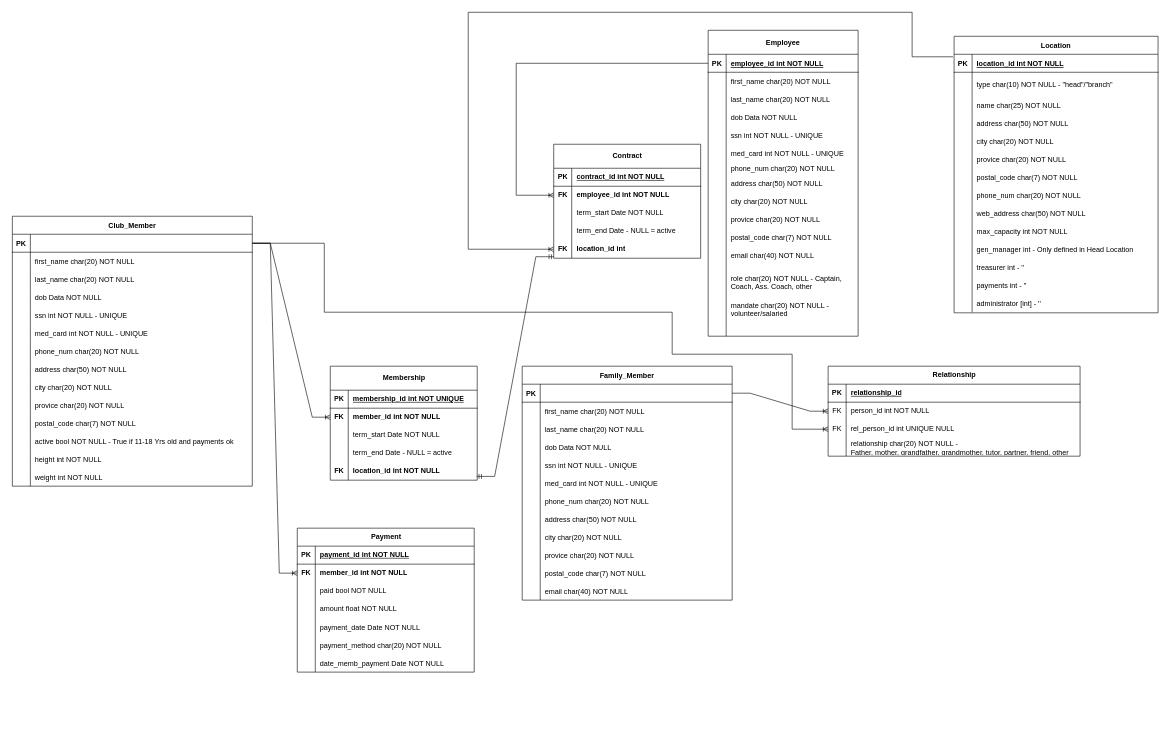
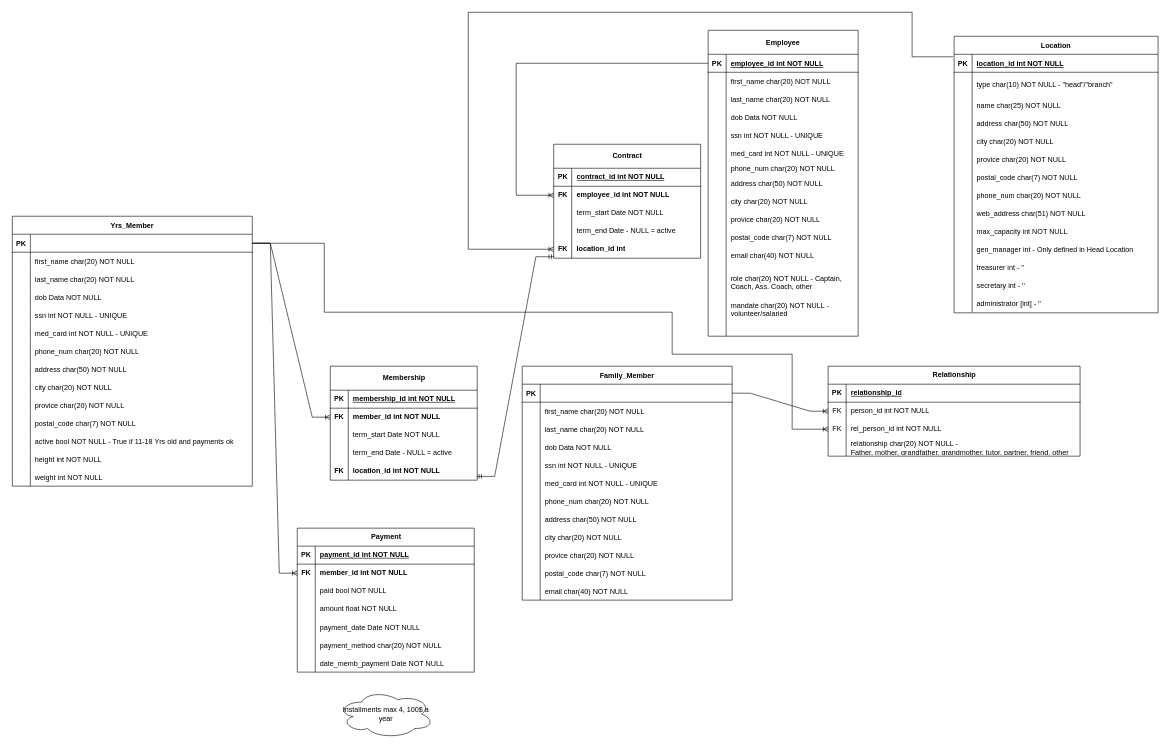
node "web_address char(50) NOT NULL": label "web_address char(50) NOT NULL" -> "web_address char(51) NOT NULL"
node "Club_Member": label "Club_Member" -> "Yrs_Member"
node "payments int - ''": label "payments int - ''" -> "secretary int - ''"
node "membership_id int NOT UNIQUE": label "membership_id int NOT UNIQUE" -> "membership_id int NOT NULL"
node "rel_person_id int UNIQUE NULL": label "rel_person_id int UNIQUE NULL" -> "rel_person_id int NOT NULL"
node "Installments max 4, 100$ a year": added
